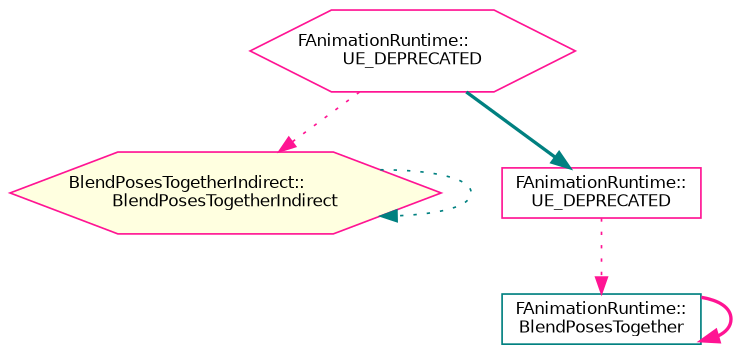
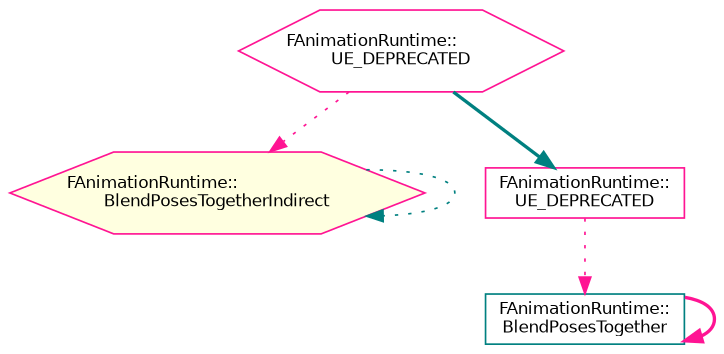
node "BlendPosesTogetherIndirect:: BlendPosesTogetherIndirect": label "BlendPosesTogetherIndirect:: BlendPosesTogetherIndirect" -> "FAnimationRuntime:: BlendPosesTogetherIndirect"
